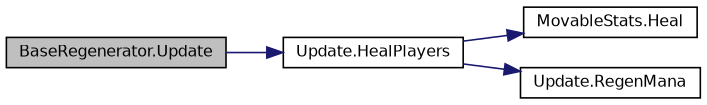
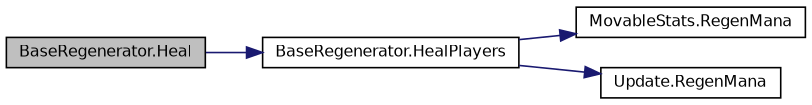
node "MovableStats.Heal": label "MovableStats.Heal" -> "MovableStats.RegenMana"
node "BaseRegenerator.Update": label "BaseRegenerator.Update" -> "BaseRegenerator.Heal"
node "Update.HealPlayers": label "Update.HealPlayers" -> "BaseRegenerator.HealPlayers"
